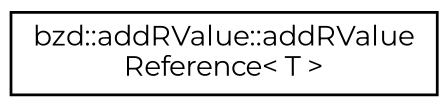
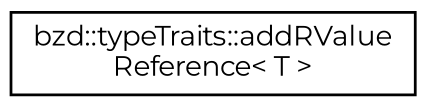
node "bzd::addRValue::addRValue Reference< T >": label "bzd::addRValue::addRValue Reference< T >" -> "bzd::typeTraits::addRValue Reference< T >"
